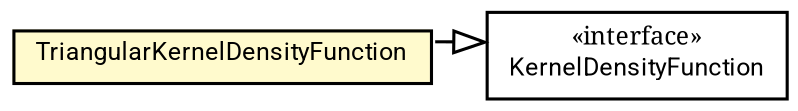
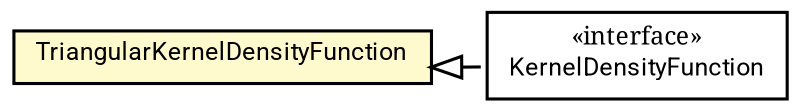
edge "TriangularKernelDensityFunction" -> "KernelDensityFunction": reversed
